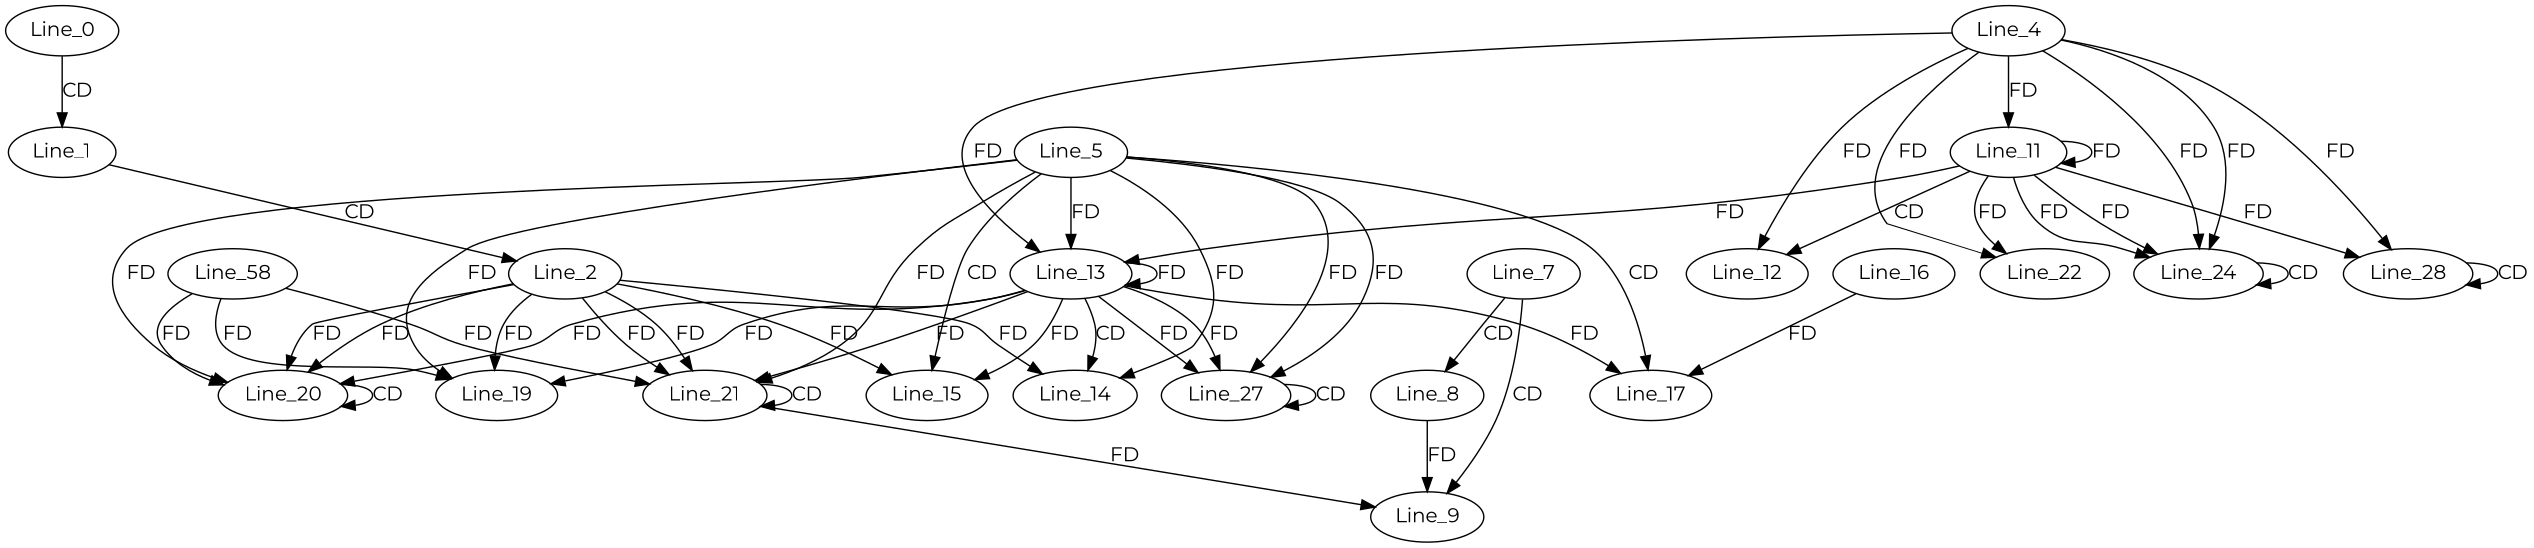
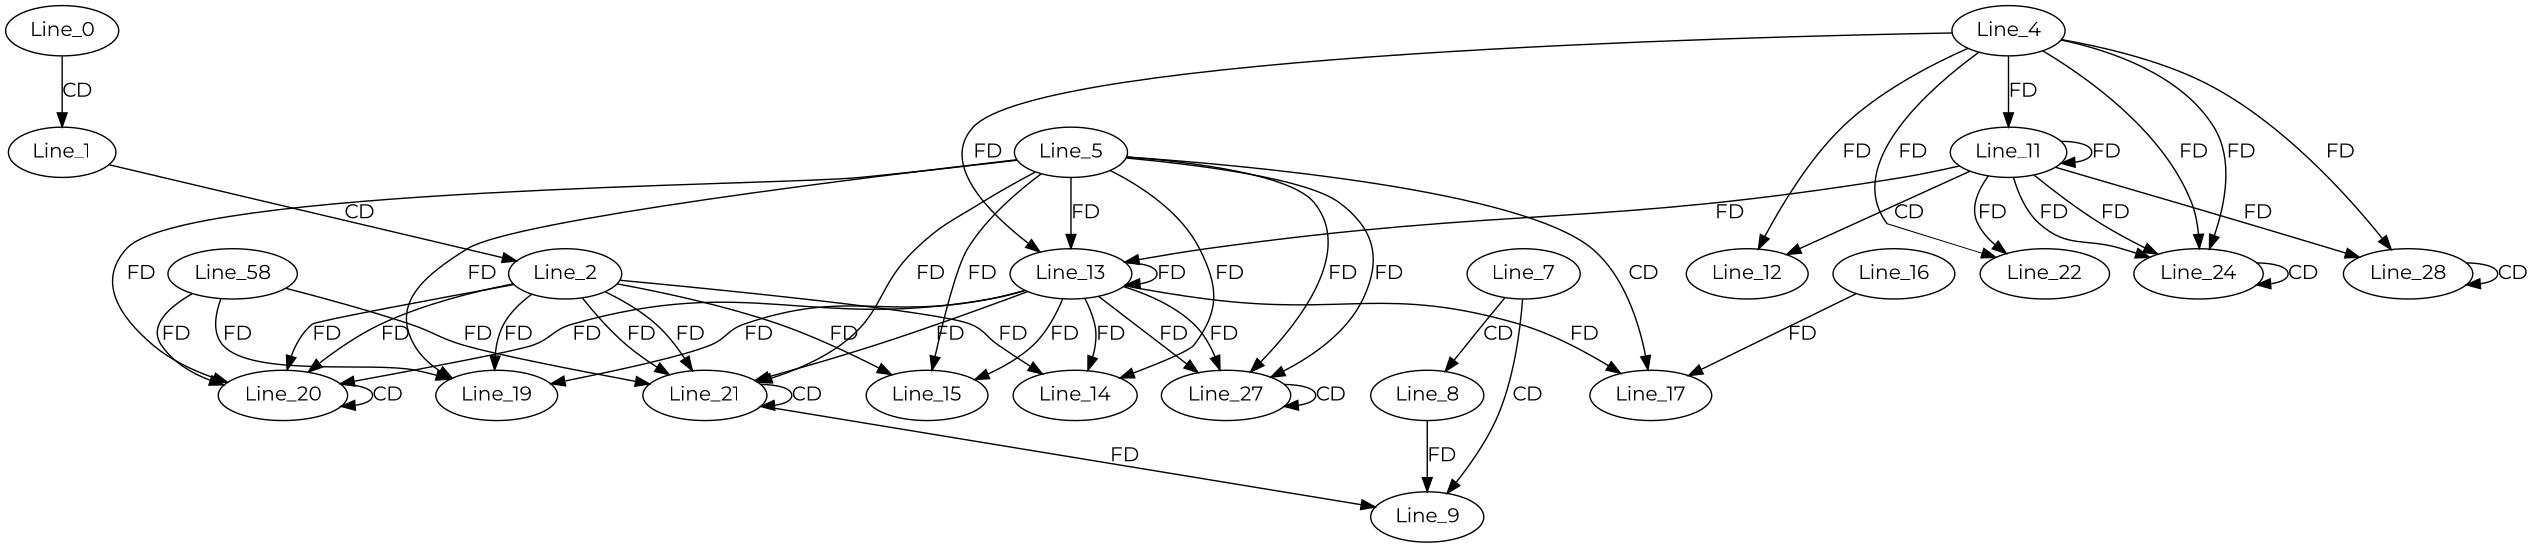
edge "Line_5" -> "Line_15": label "CD" -> "FD"
edge "Line_13" -> "Line_14": label "CD" -> "FD"
